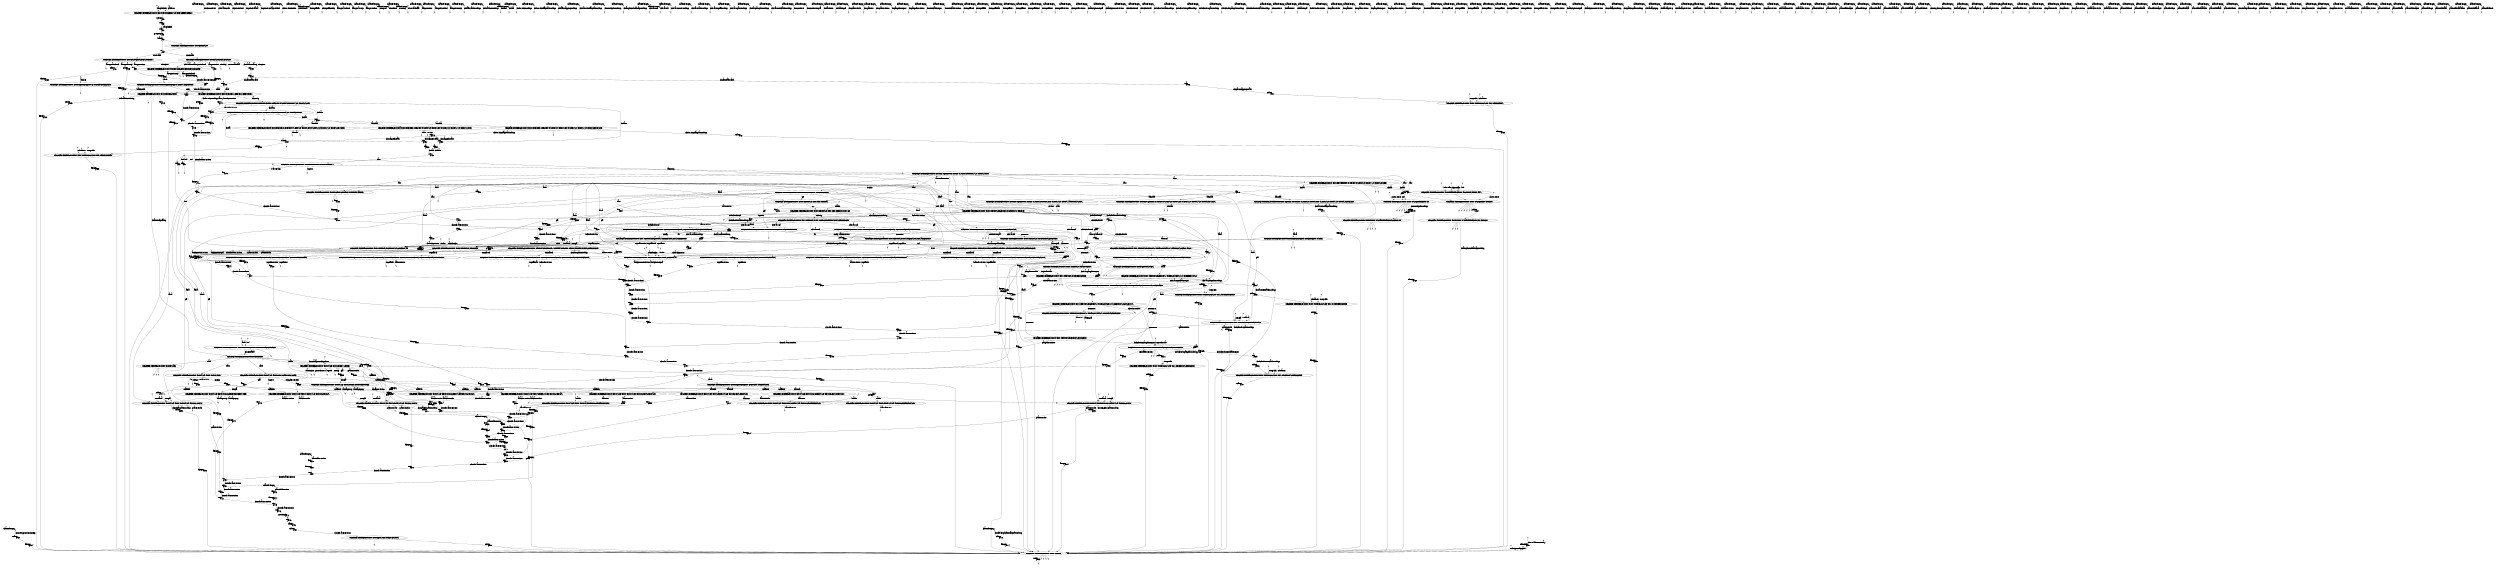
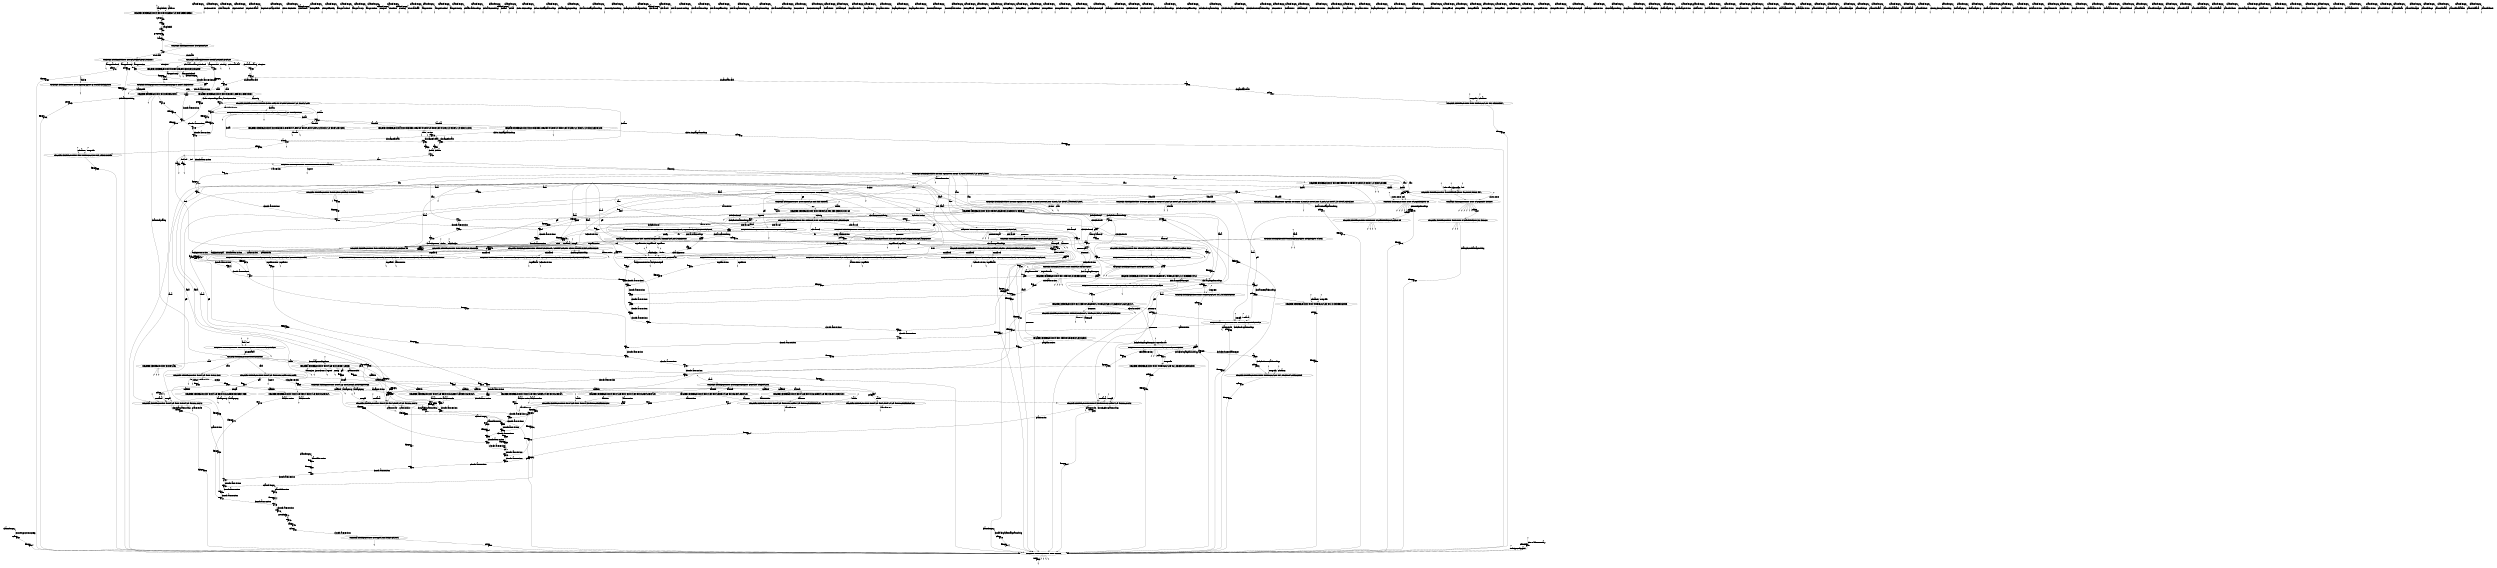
edge "p106 map" -> "p107 collect": label "ch_pass_mapping_reads" -> "ch_pass_fail_reads"
